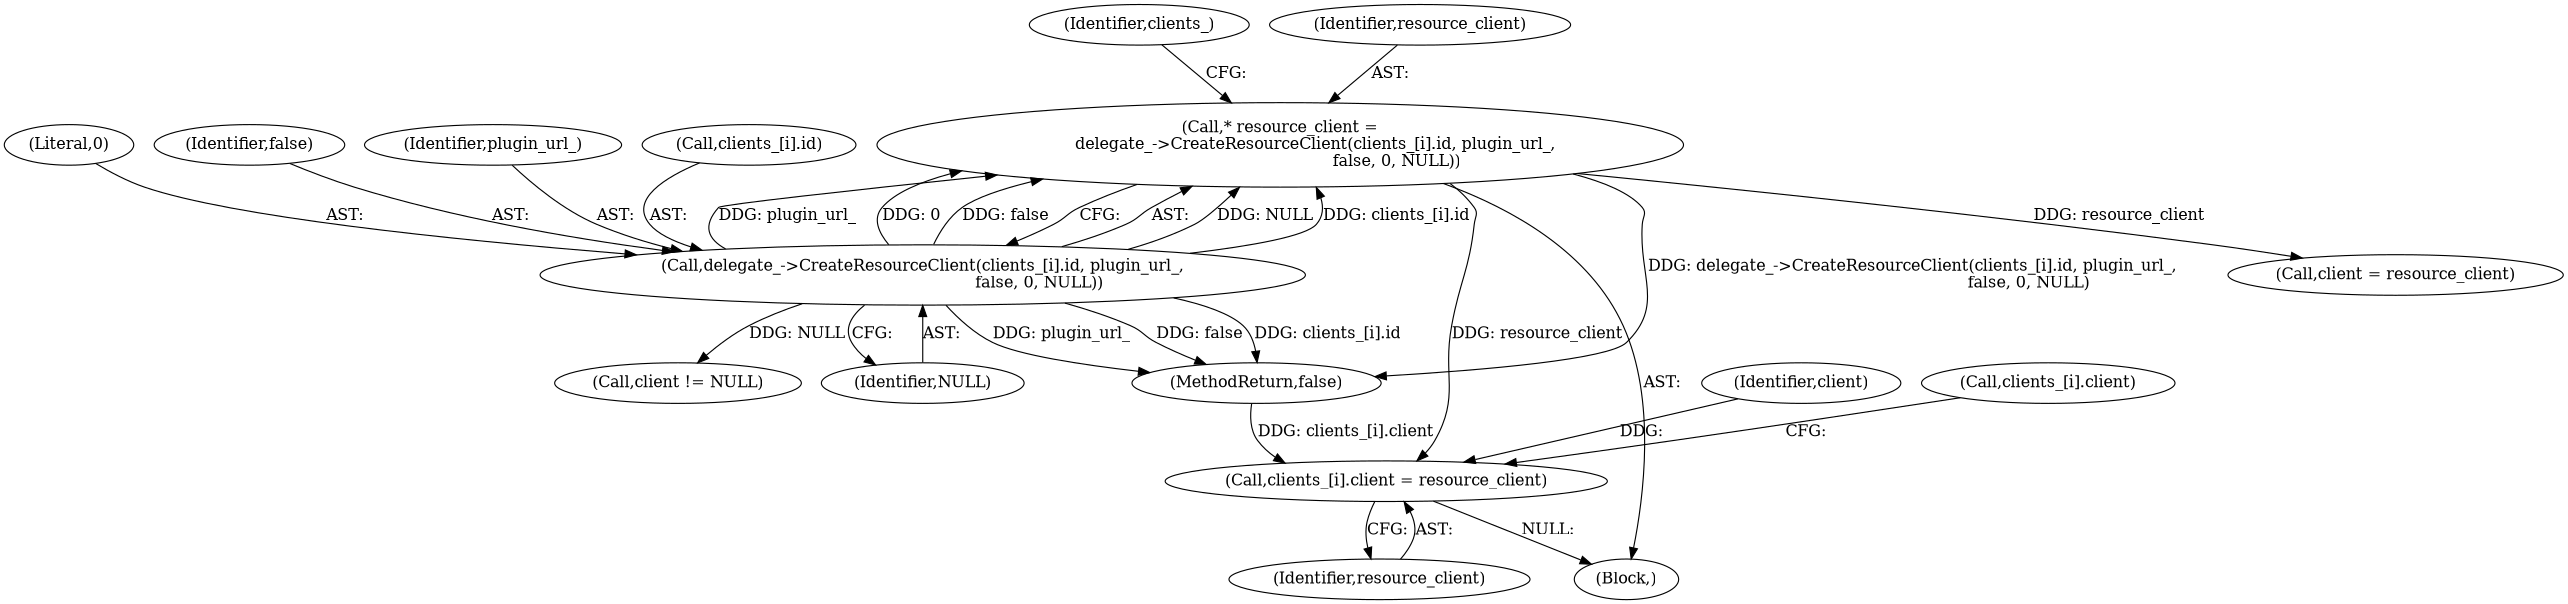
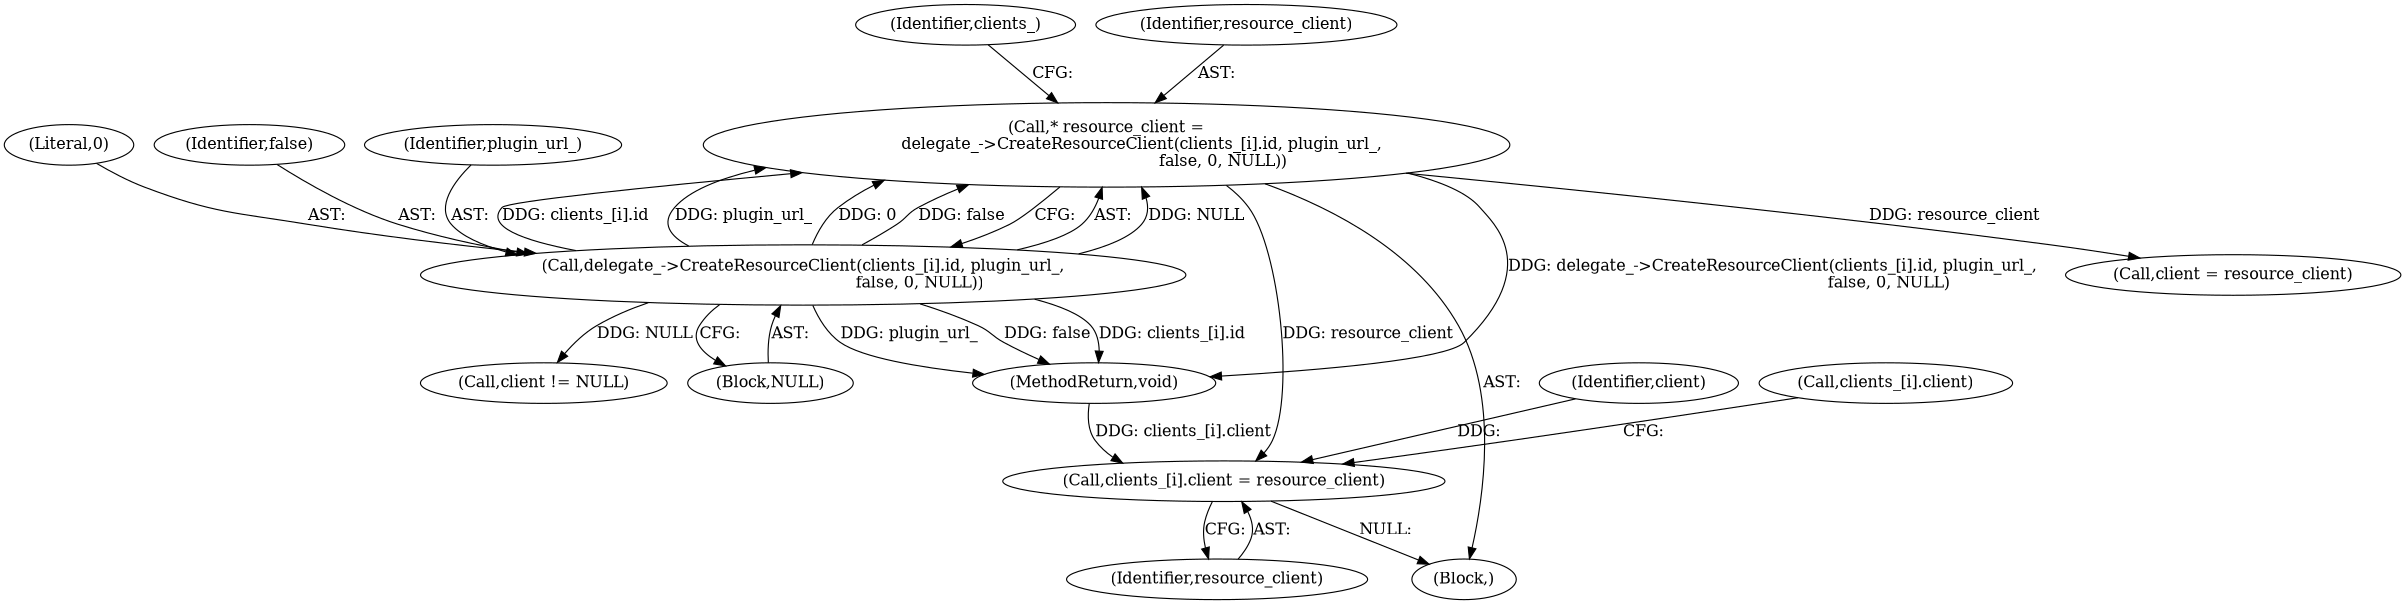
node "(Call,clients_[i].id)": removed
node "(Identifier,NULL)": label "(Identifier,NULL)" -> "(Block,NULL)"
node "(MethodReturn,false)": label "(MethodReturn,false)" -> "(MethodReturn,void)"
